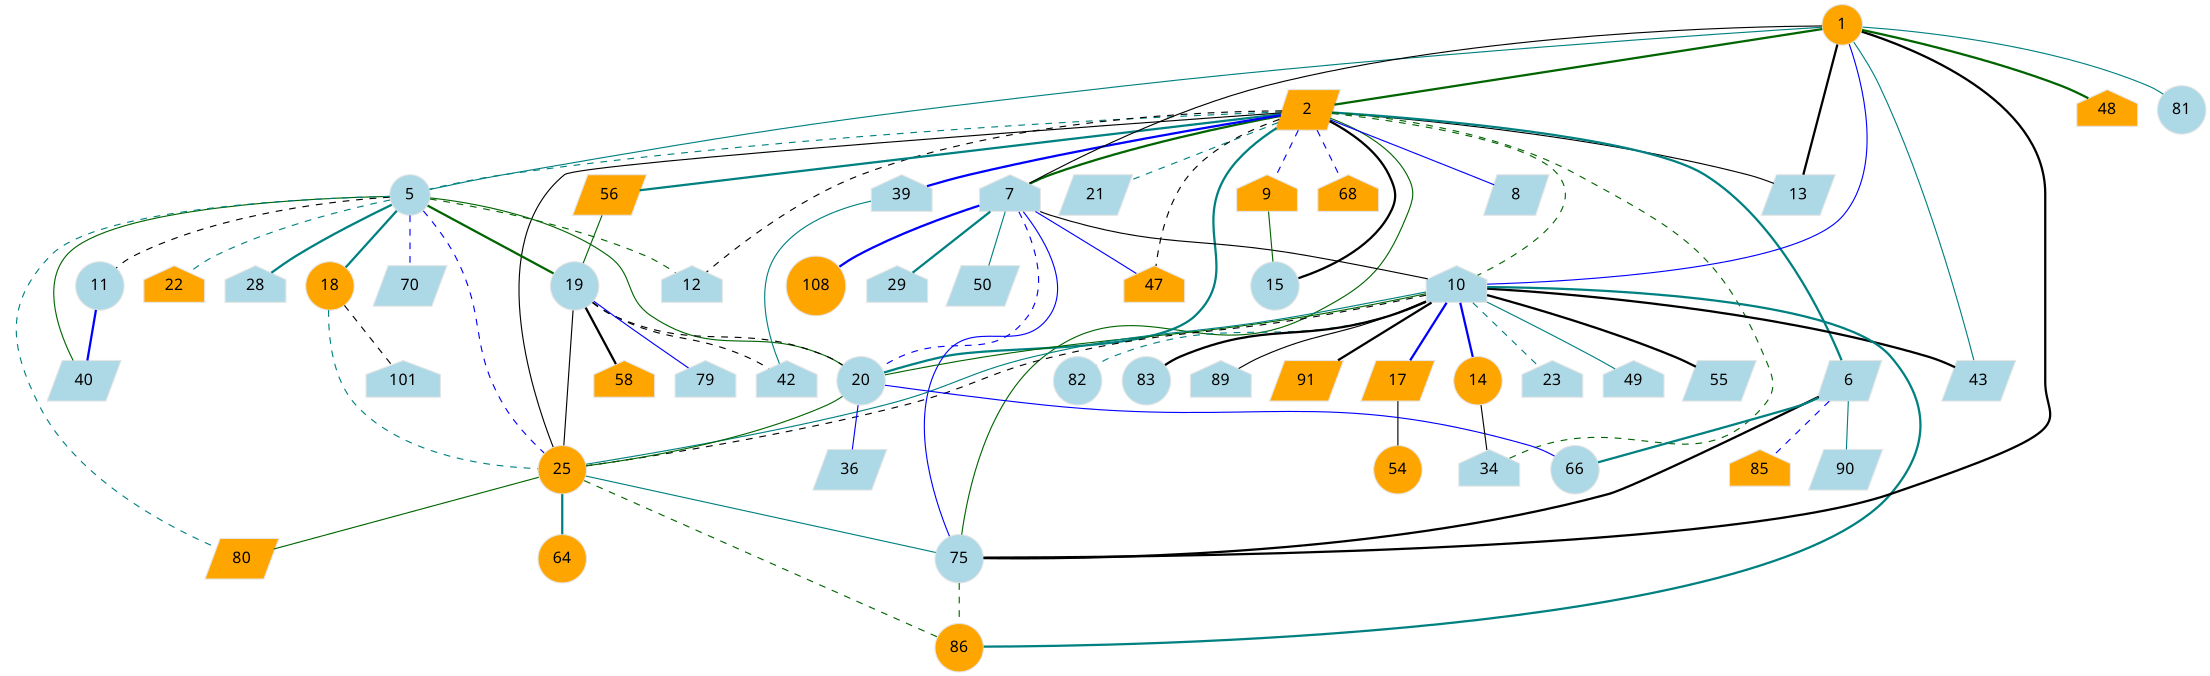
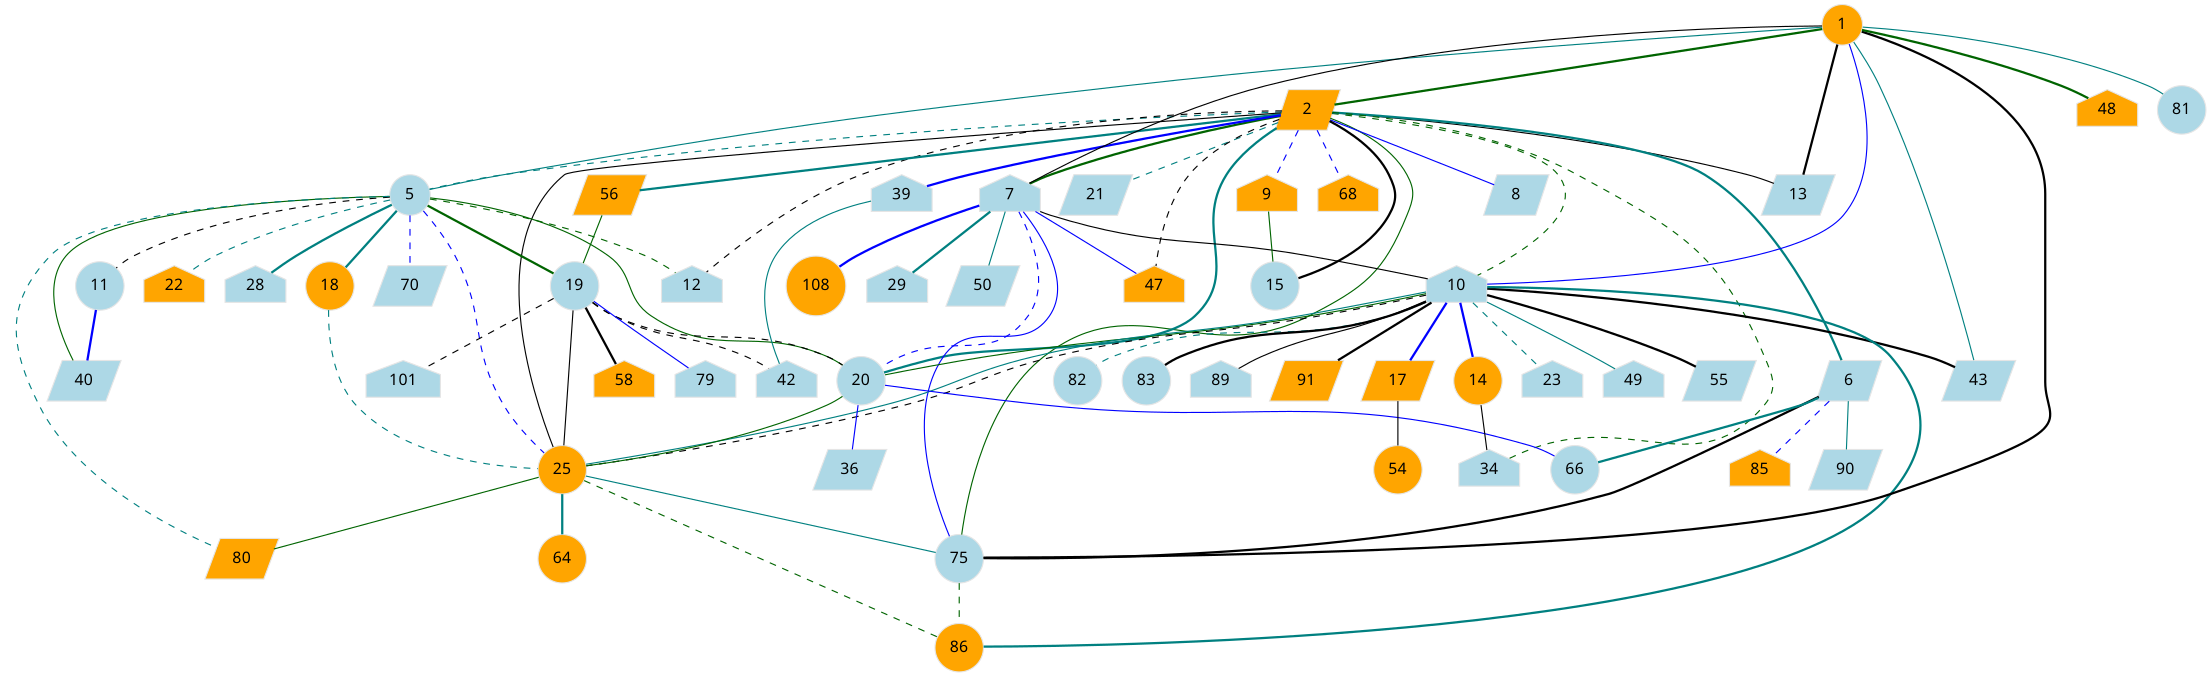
edge "18" -- "101": now "19" -- "101"
